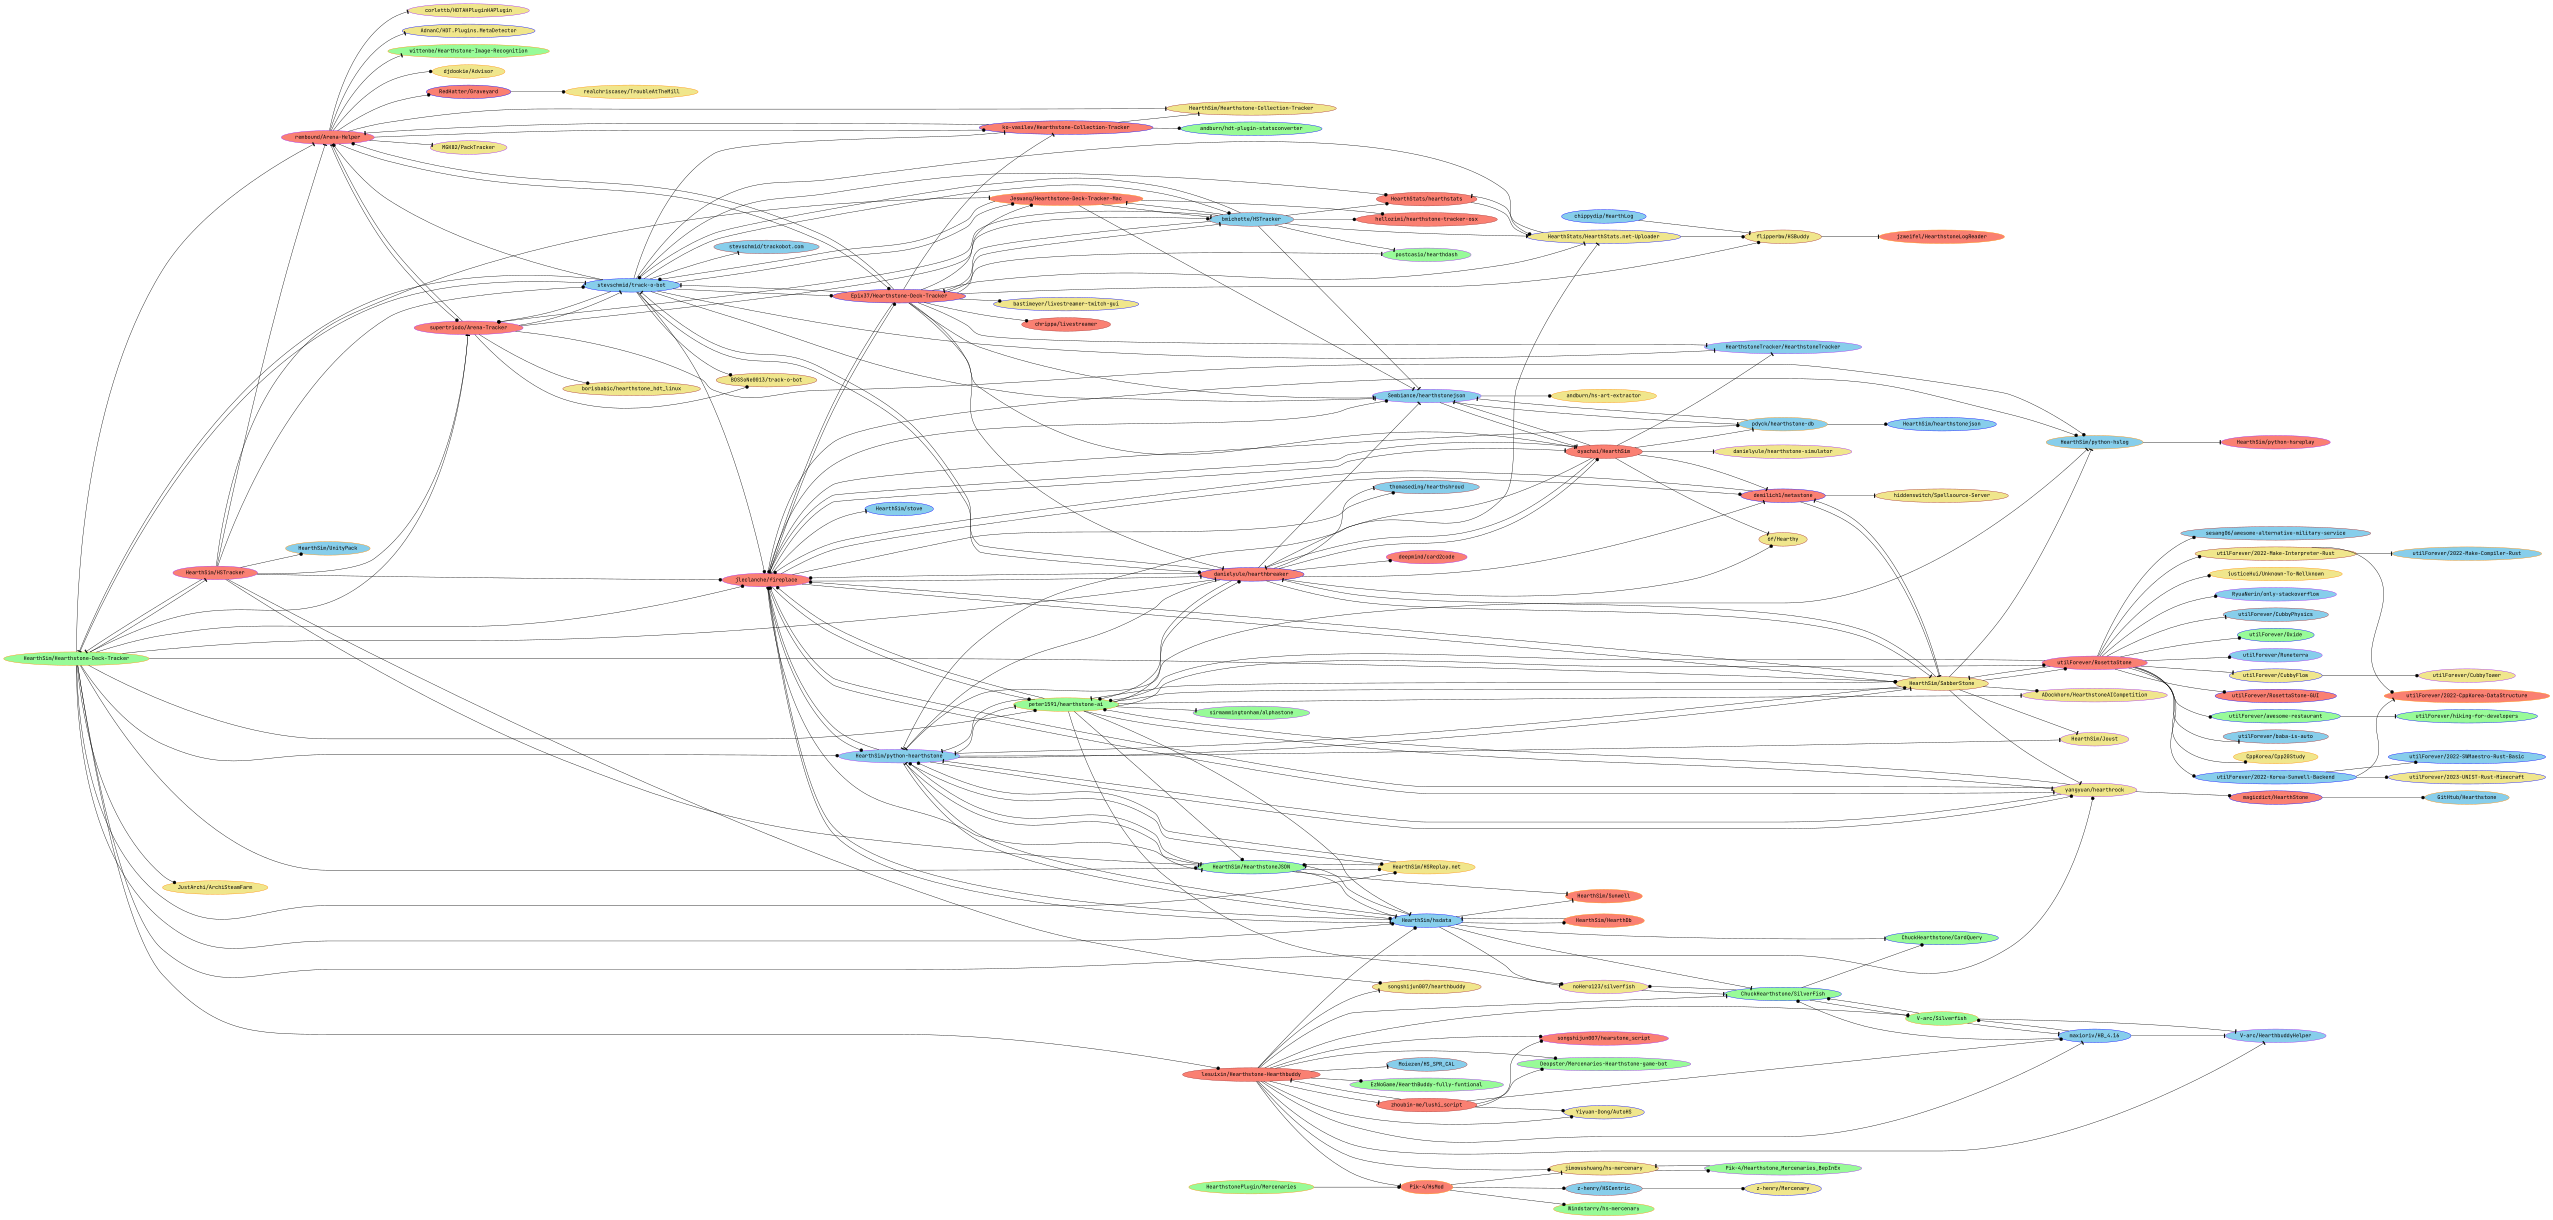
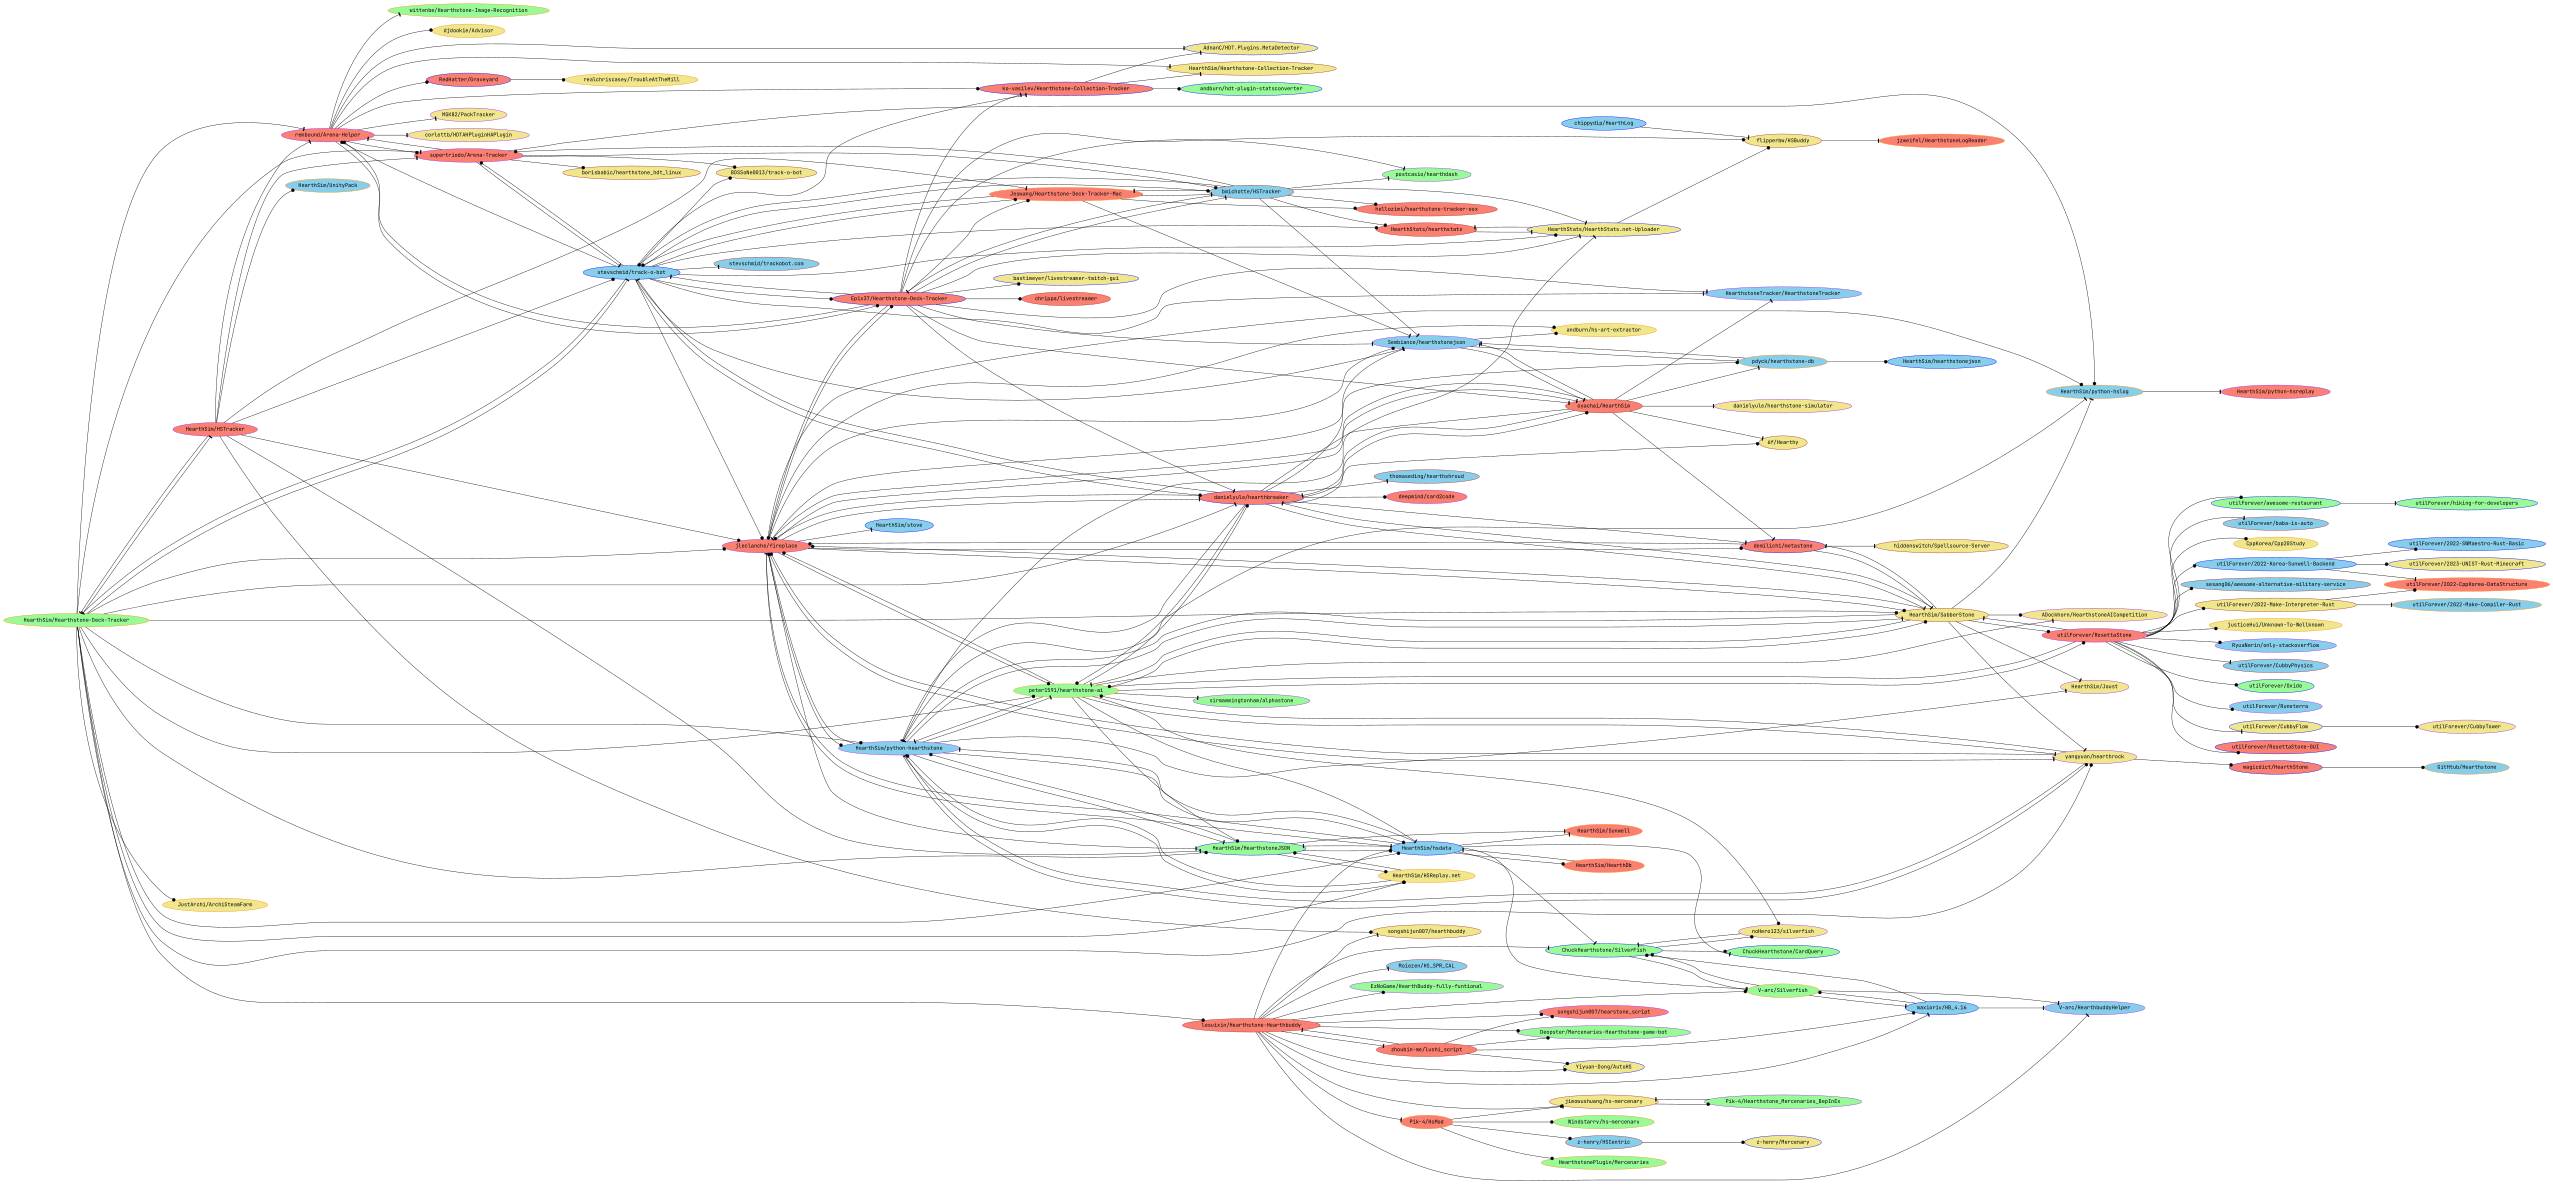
edge "ko-vasilev/Hearthstone-Collection-Tracker" -> "rembound/Arena-Helper": now "ko-vasilev/Hearthstone-Collection-Tracker" -> "AdnanC/HDT.Plugins.MetaDetector"
edge "jleclanche/fireplace" -> "thomaseding/hearthshroud": now "jleclanche/fireplace" -> "andburn/hs-art-extractor"
edge "HearthSim/hsdata" -> "noHero123/silverfish": now "HearthSim/hsdata" -> "V-arc/Silverfish"
edge "HearthstonePlugin/Mercenaries" -> "Pik-4/HsMod": reversed
